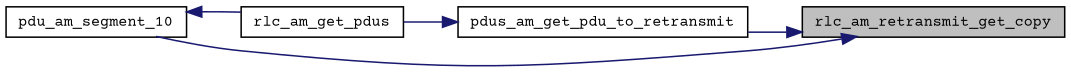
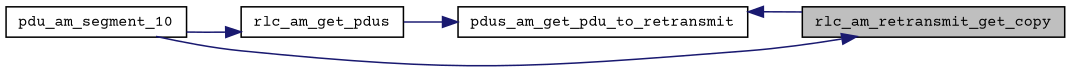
edge "rlc_am_get_pdus" -> "pdu_am_segment_10": reversed
edge "pdus_am_get_pdu_to_retransmit" -> "rlc_am_retransmit_get_copy": reversed
